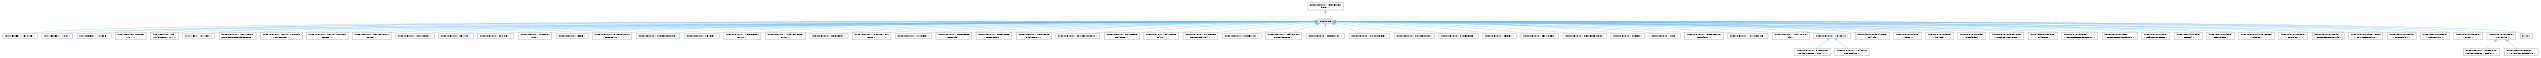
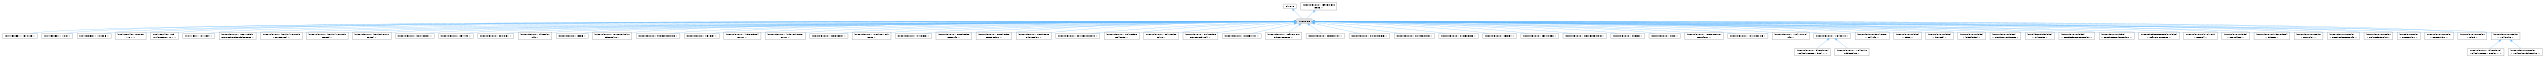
edge "always" -> "true_type": reversed
node "is_contiguous_labelledTri < meshToMeshData >": label "is_contiguous_labelledTri < meshToMeshData >" -> "is_contiguous_label < meshToMeshData >"
node "is_contiguous_label < refinementData >": label "is_contiguous_label < refinementData >" -> "is_patchEdgeFaceRegion_label < refinementData >"
node "is_contiguous_label < tetCell >": label "is_contiguous_label < tetCell >" -> "is_contiguous_isVolMesh < tetCell >"
node "is_contiguous_boolVector < pointEdgePoint >": label "is_contiguous_boolVector < pointEdgePoint >" -> "is_contiguous_scalar < pointEdgePoint >"
node "is_contiguous_scalar < quaternion >": label "is_contiguous_scalar < quaternion >" -> "is_scalar_scalar < quaternion >"
